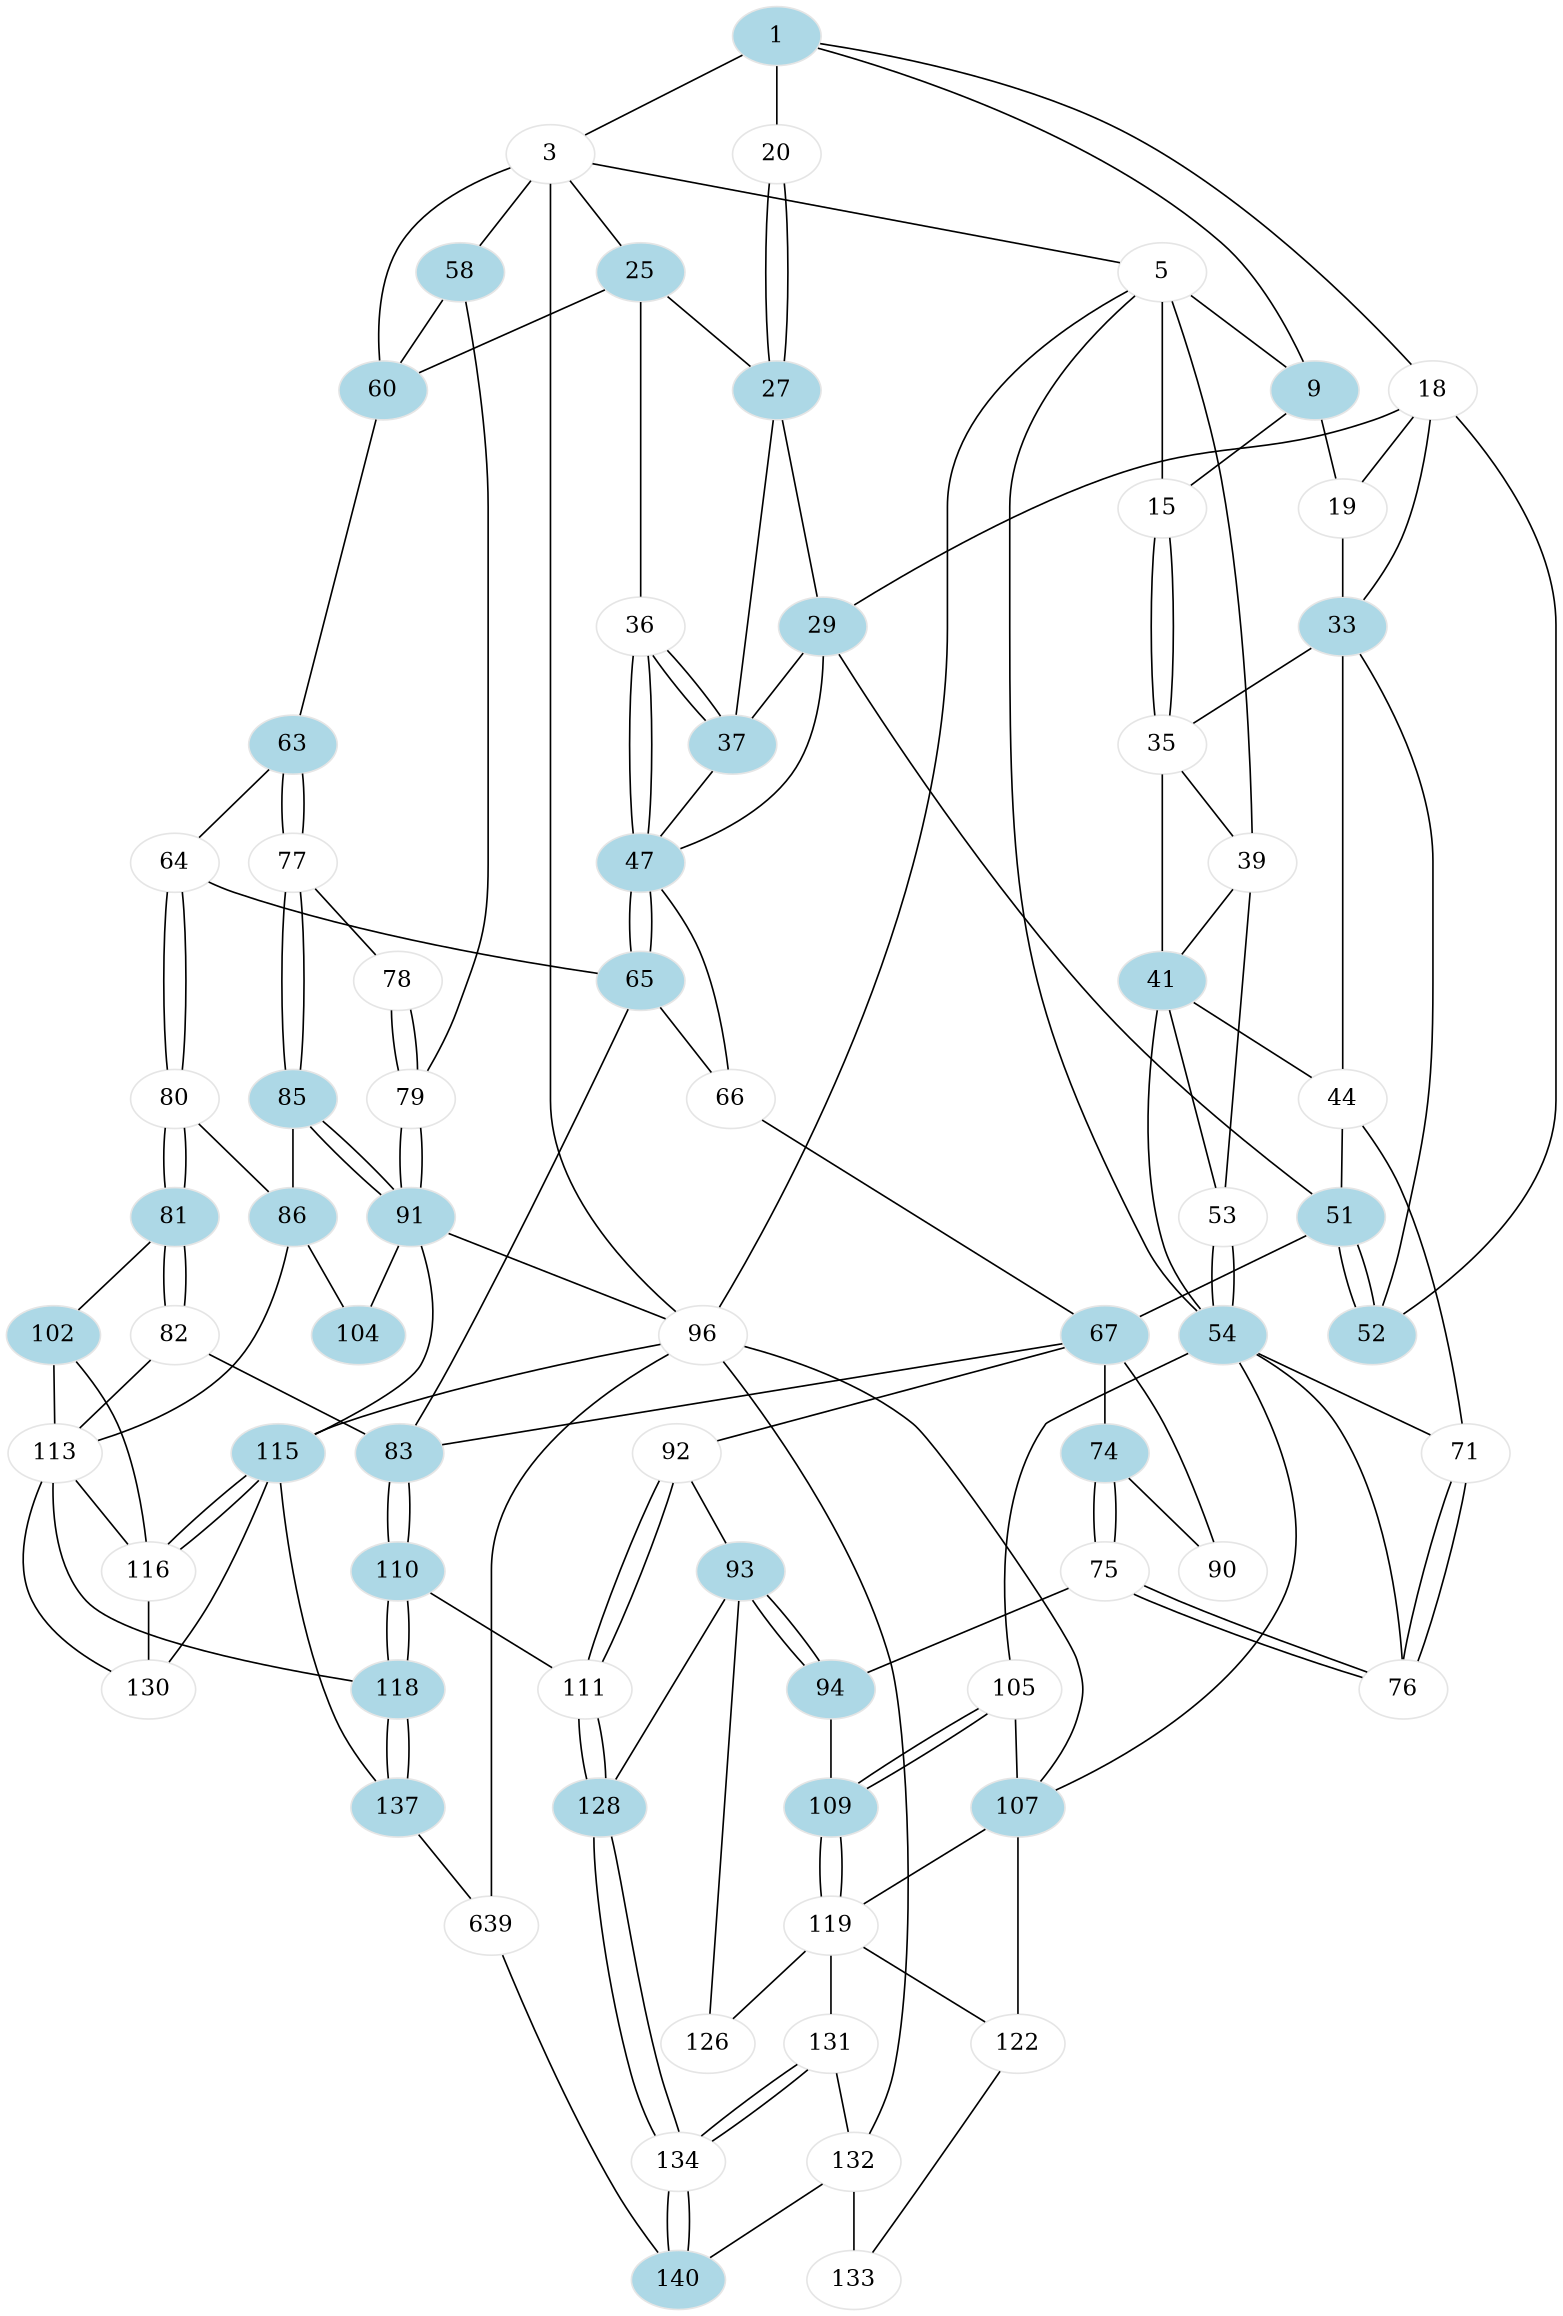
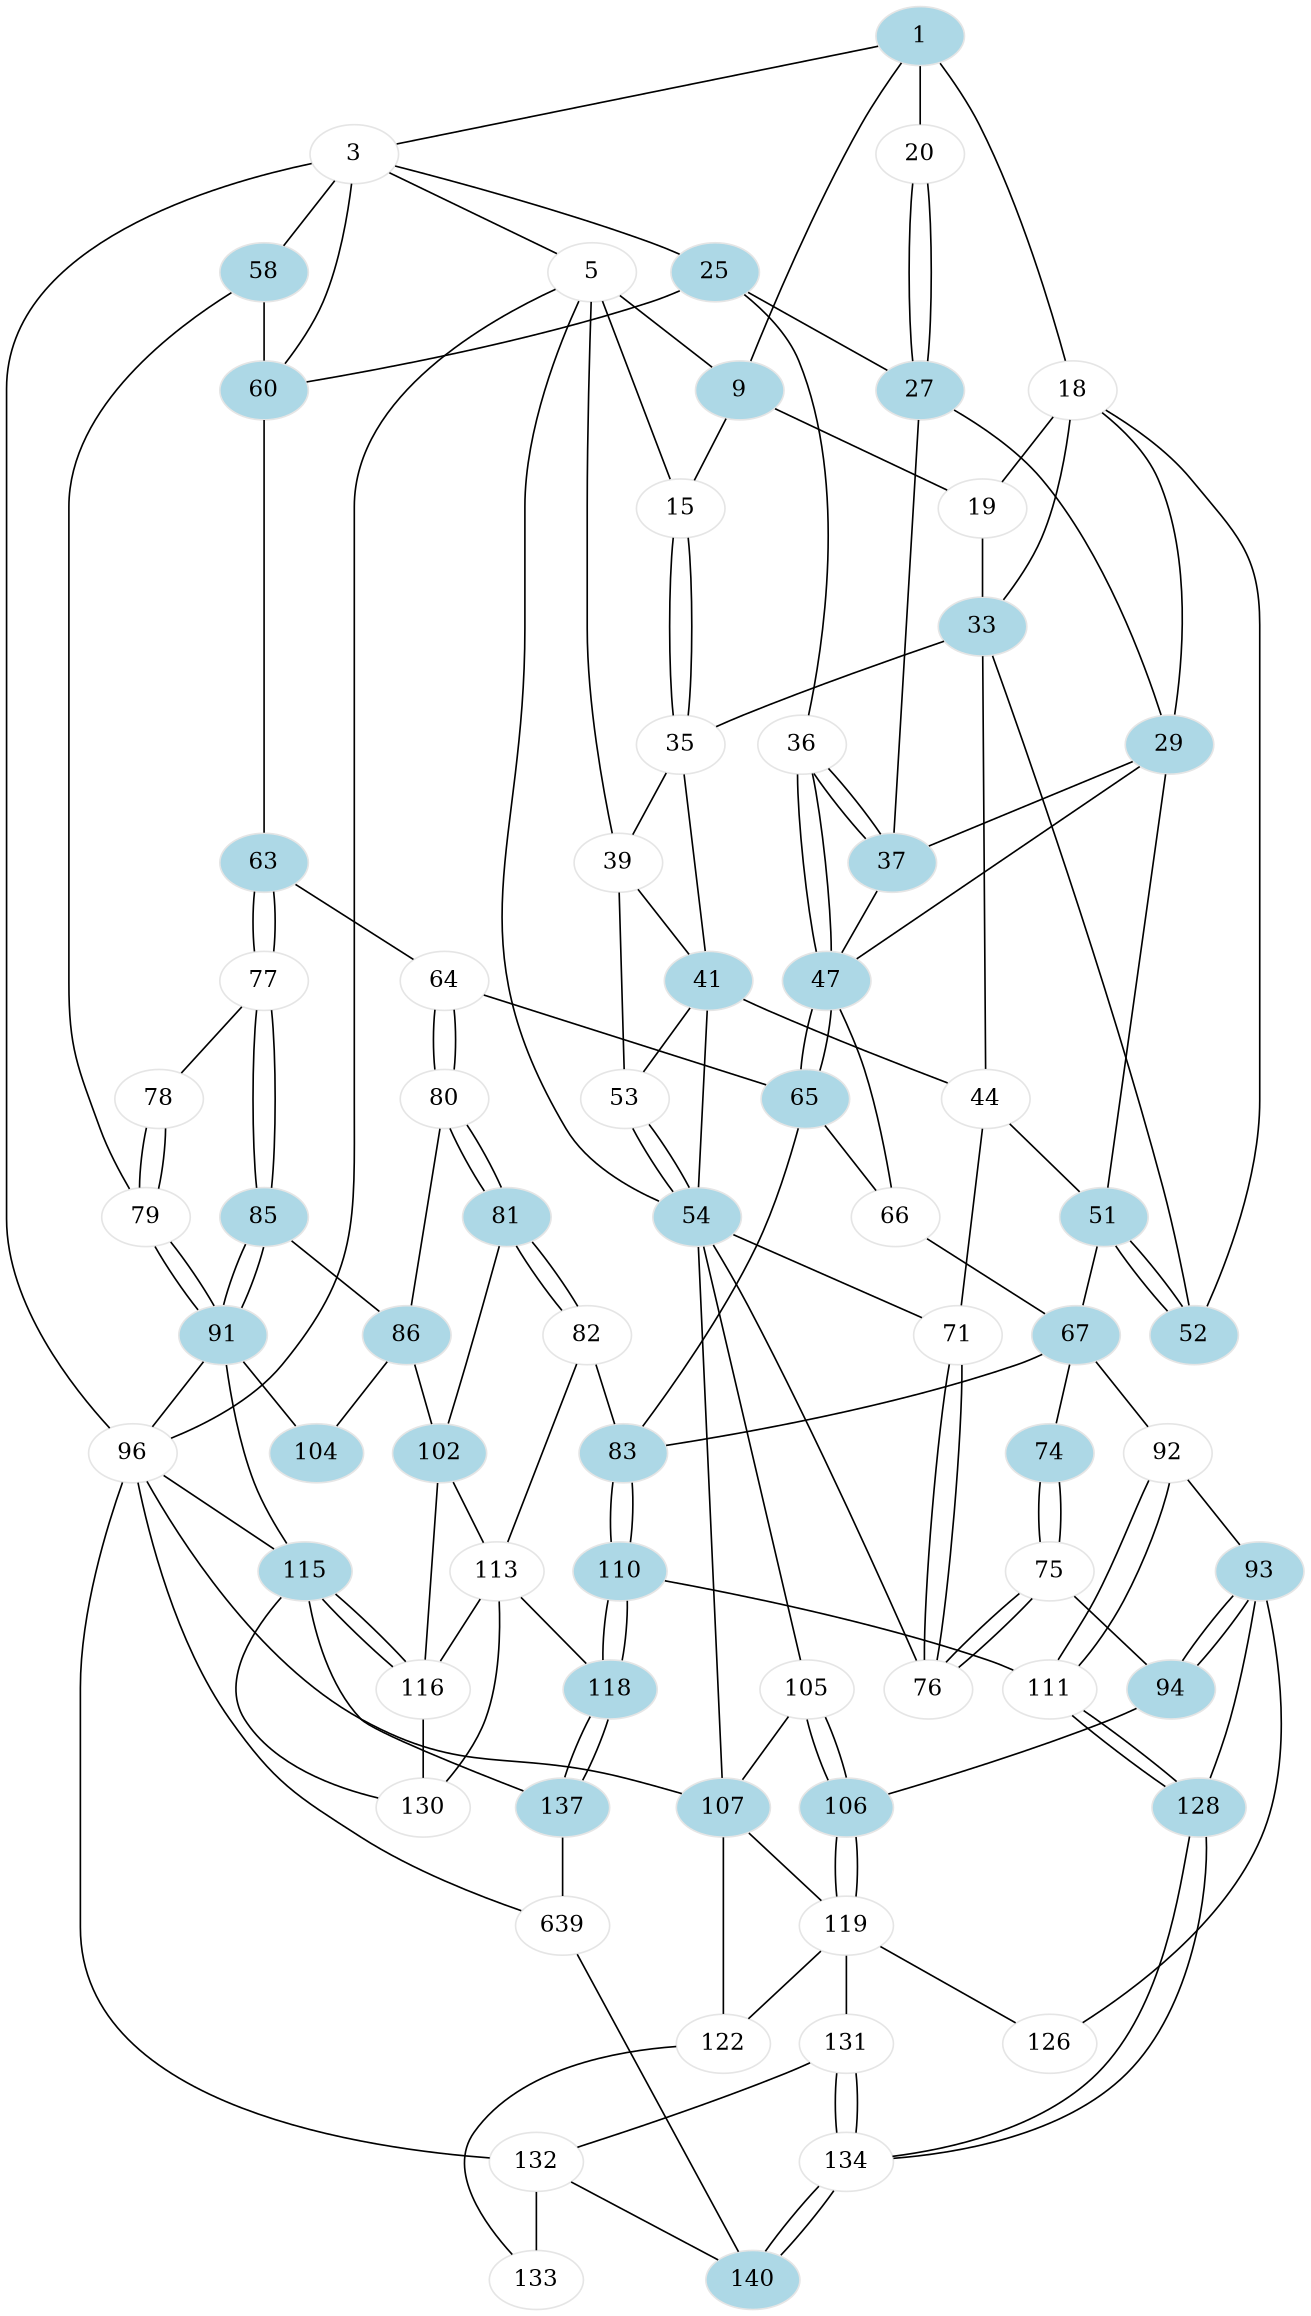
edge "86" -- "113": now "86" -- "102"
node "90": removed
node "109": label "109" -> "106"
